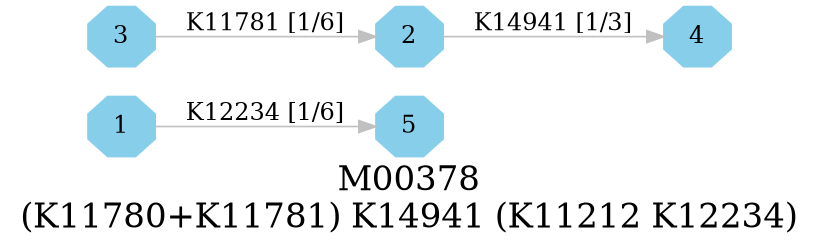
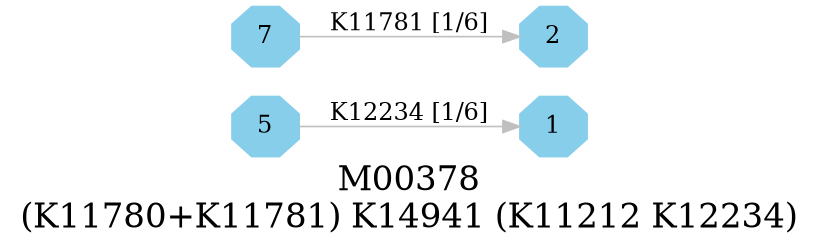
node "3": label "3" -> "7"
node "4": removed
edge "1" -> "5": reversed
